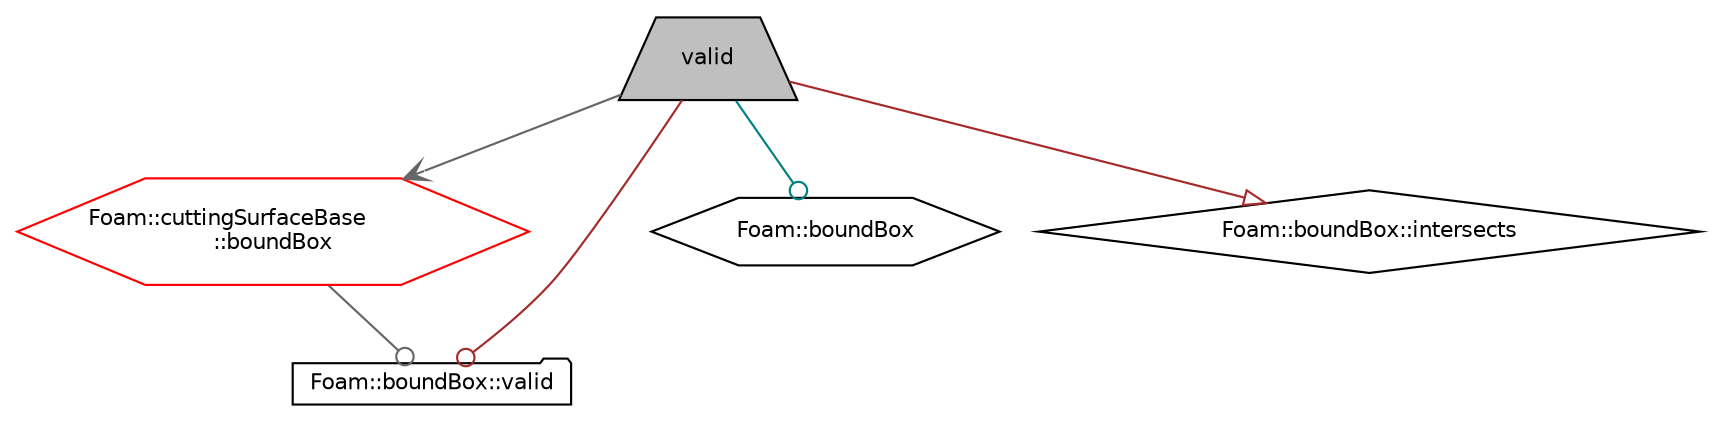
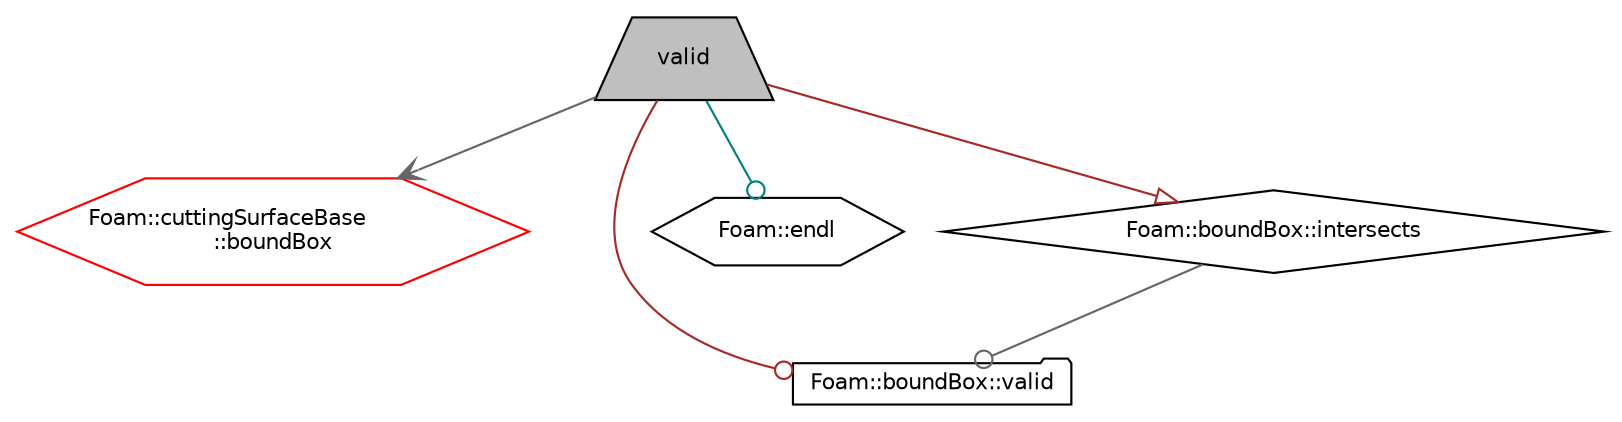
node "Foam::boundBox": label "Foam::boundBox" -> "Foam::endl"
edge "Foam::cuttingSurfaceBase ::boundBox" -> "Foam::boundBox::valid": now "Foam::boundBox::intersects" -> "Foam::boundBox::valid"
